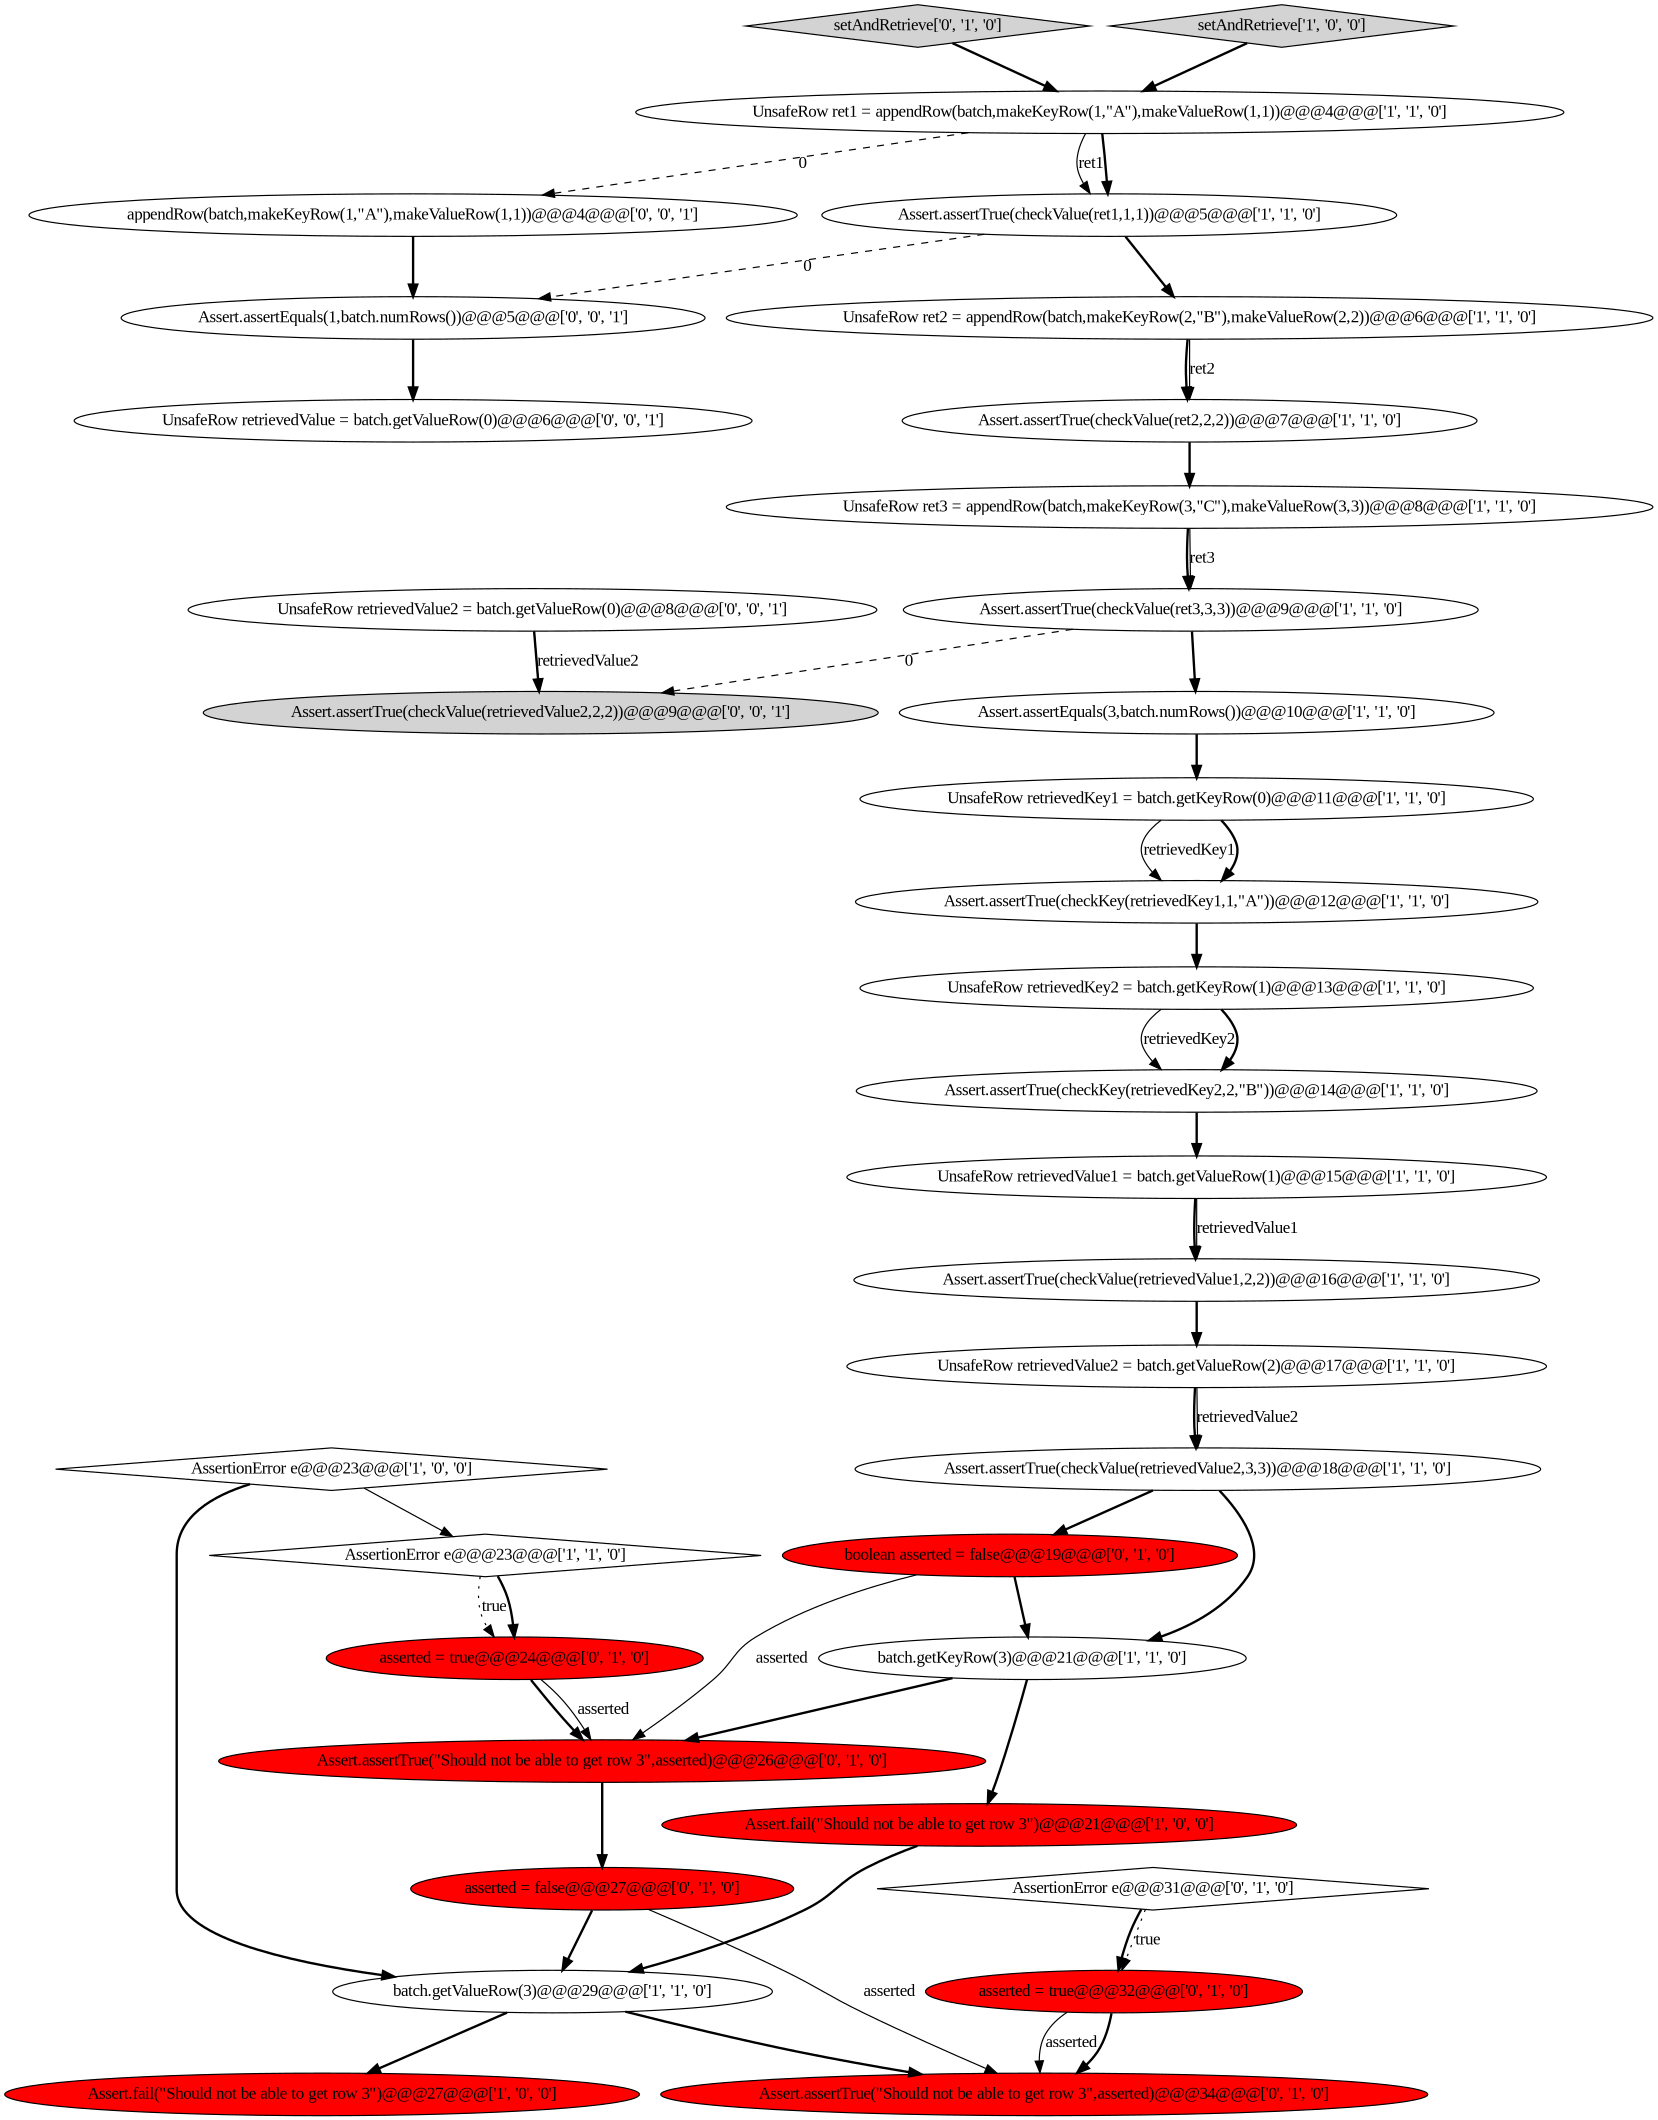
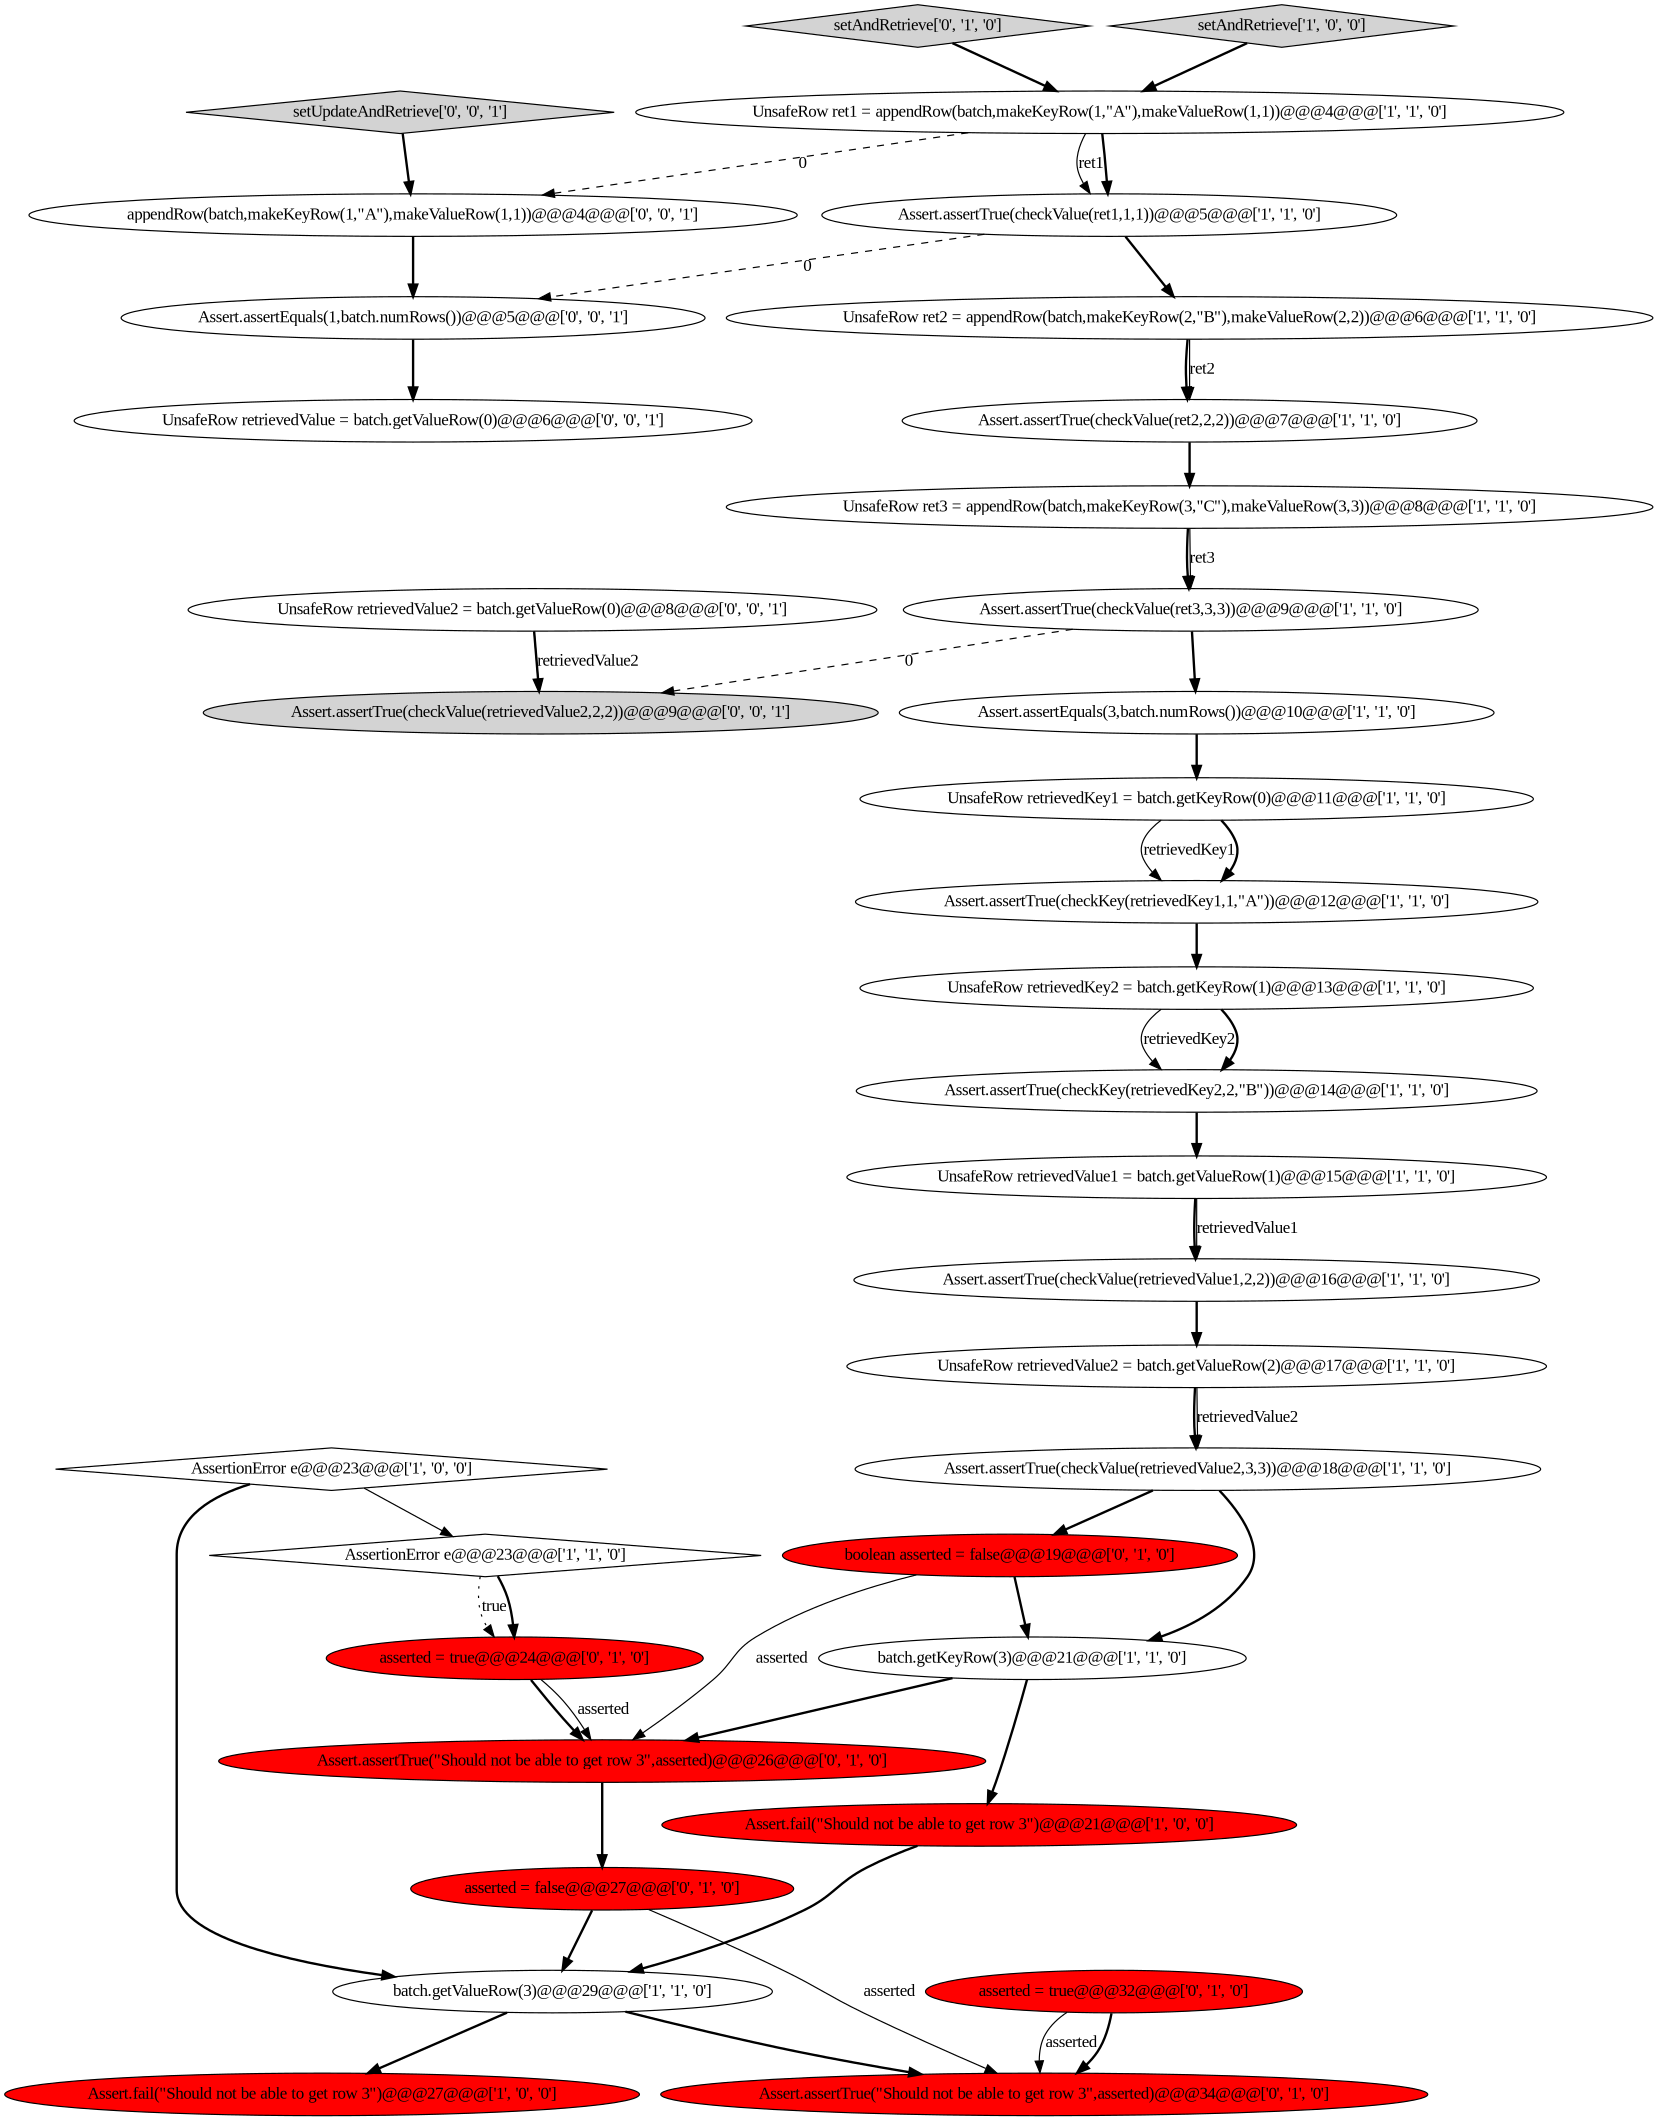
node "setUpdateAndRetrieve['0', '0', '1']": added
node "AssertionError e@@@31@@@['0', '1', '0']": removed
